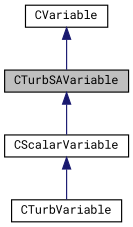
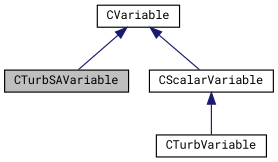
edge "CScalarVariable" -> "CTurbSAVariable": now "CScalarVariable" -> "CVariable"
